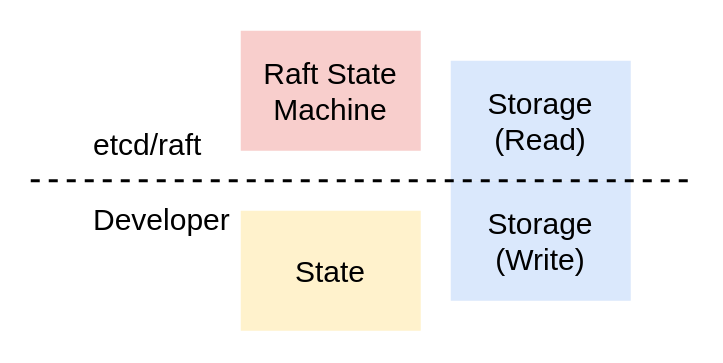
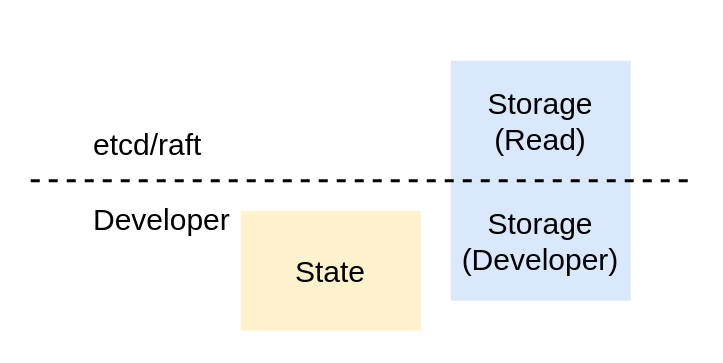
node "Raft State Machine": removed
node "Storage (Write)": label "Storage (Write)" -> "Storage (Developer)"
